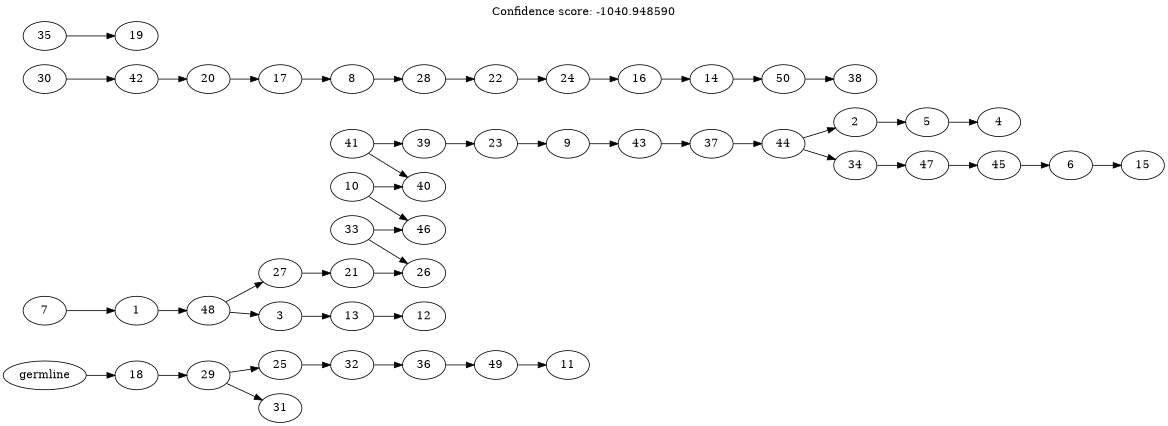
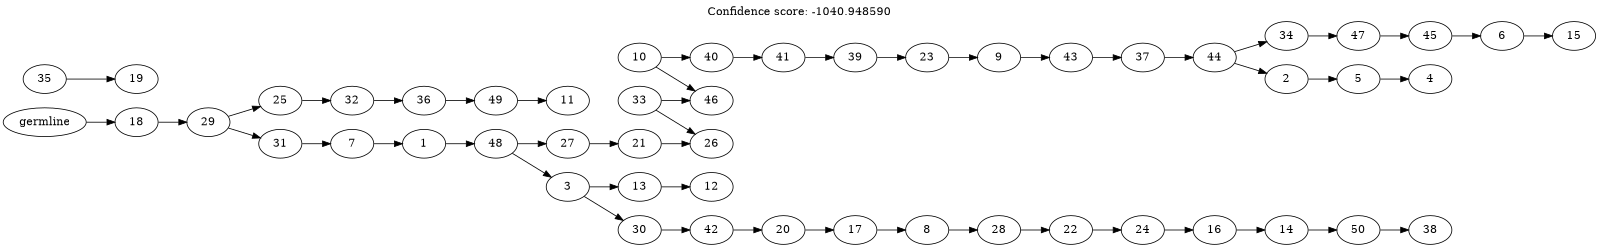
edge "31" -> "7": added
edge "41" -> "40": reversed
edge "3" -> "30": added
